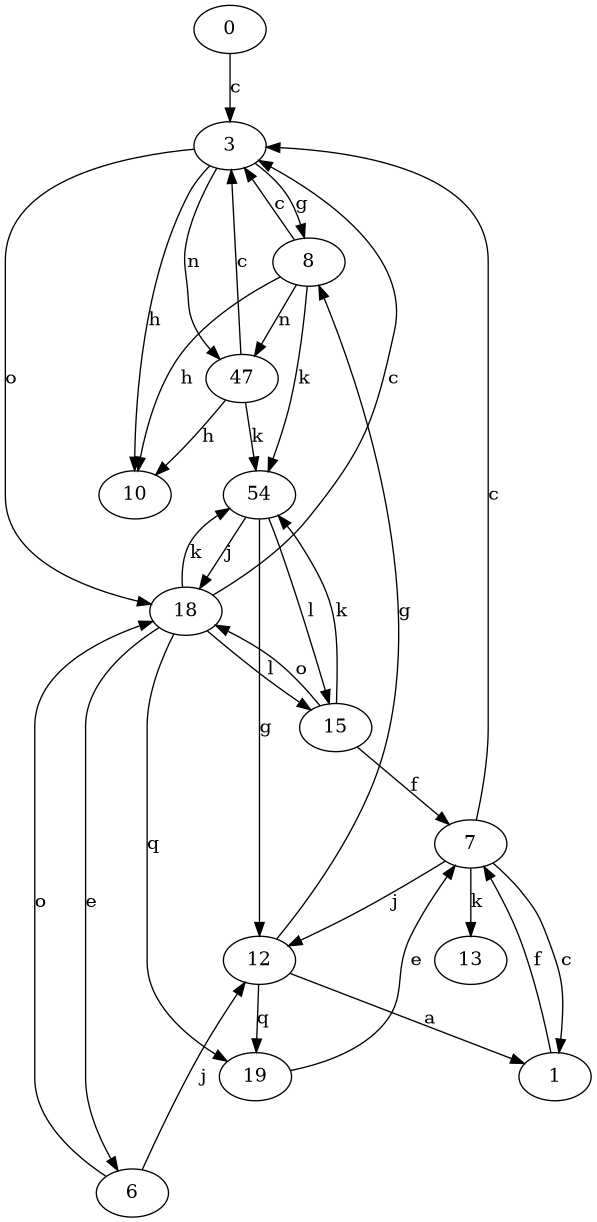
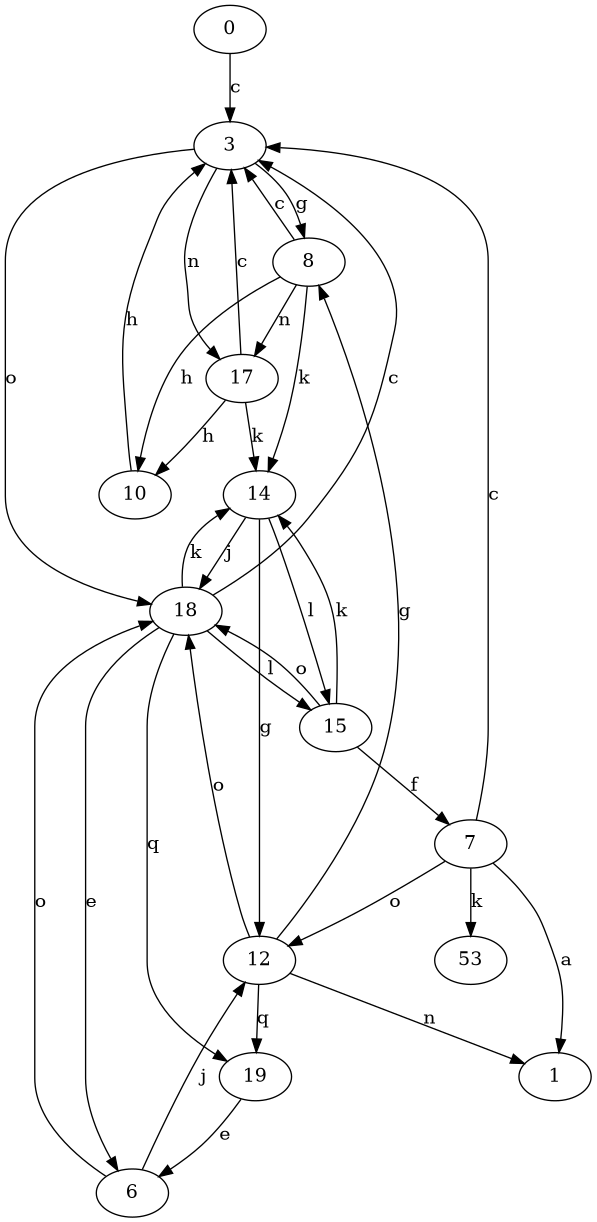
edge "3" -> "10": reversed
node "47": label "47" -> "17"
node "54": label "54" -> "14"
edge "12" -> "18": added, label "o"
edge "7" -> "12": label "j" -> "o"
node "13": label "13" -> "53"
edge "7" -> "1": label "c" -> "a"
edge "1" -> "7": removed, label "f"
edge "19" -> "7": now "19" -> "6"
edge "12" -> "1": label "a" -> "n"
